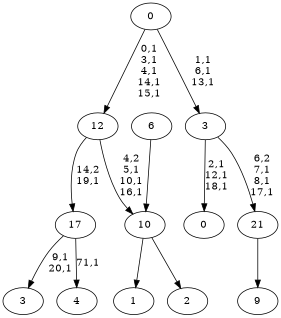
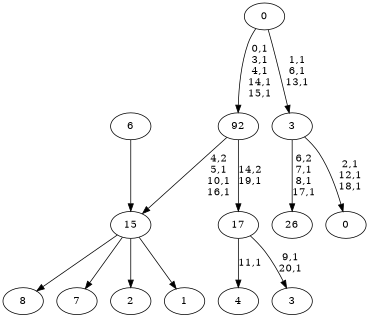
node "12": label "12" -> "92"
node "10": label "10" -> "15"
node "21": label "21" -> "26"
edge "17" -> "4": label "71,1" -> "11,1"
node "8": added
node "7": added
node "9": removed
